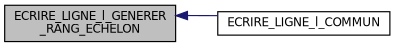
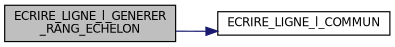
edge "ECRIRE_LIGNE_l_COMMUN" -> "ECRIRE_LIGNE_l_GENERER _RANG_ECHELON": reversed
